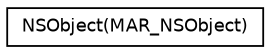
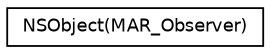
node "NSObject(MAR_NSObject)": label "NSObject(MAR_NSObject)" -> "NSObject(MAR_Observer)"
